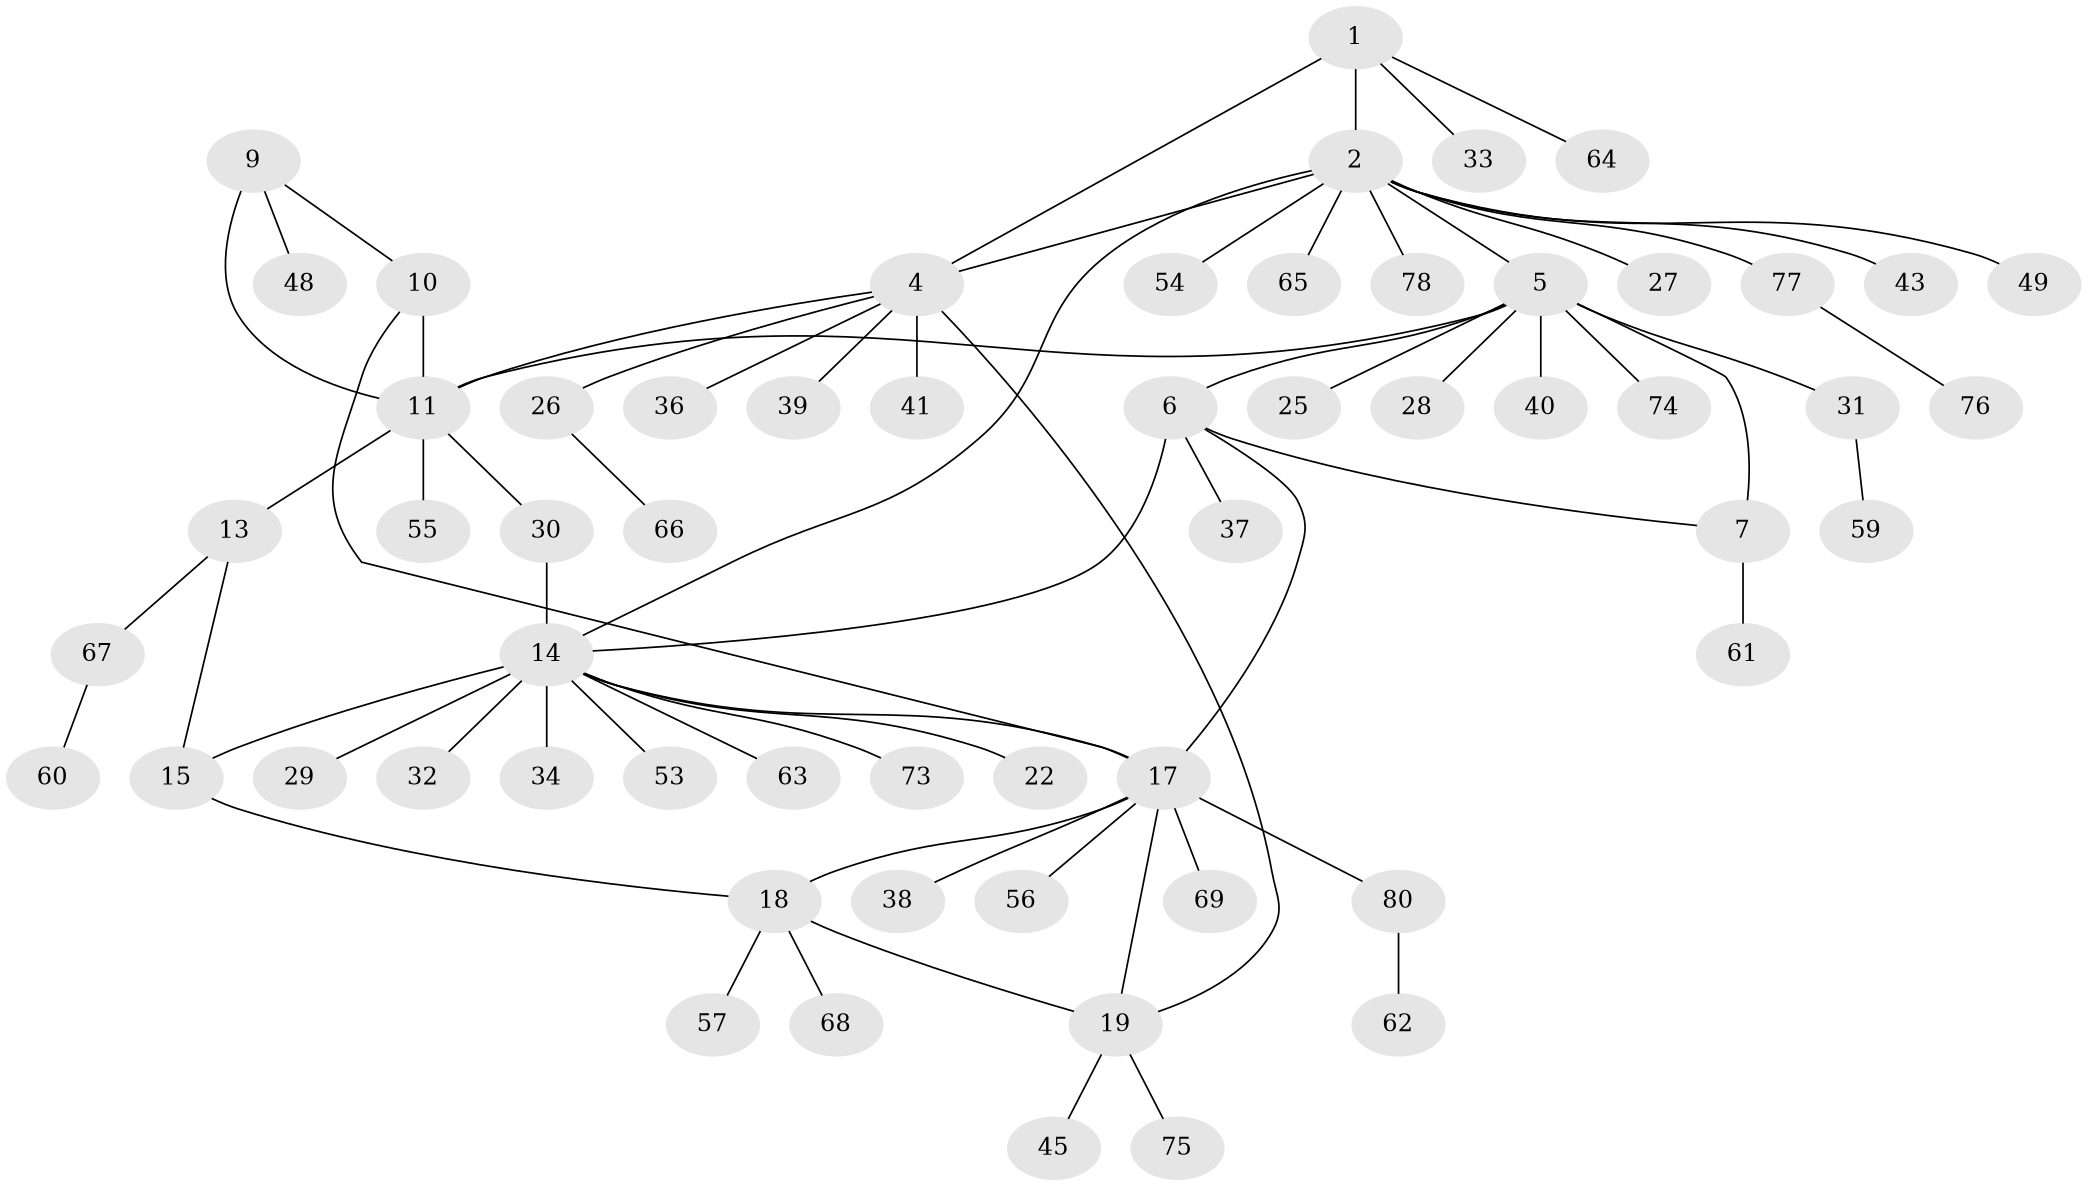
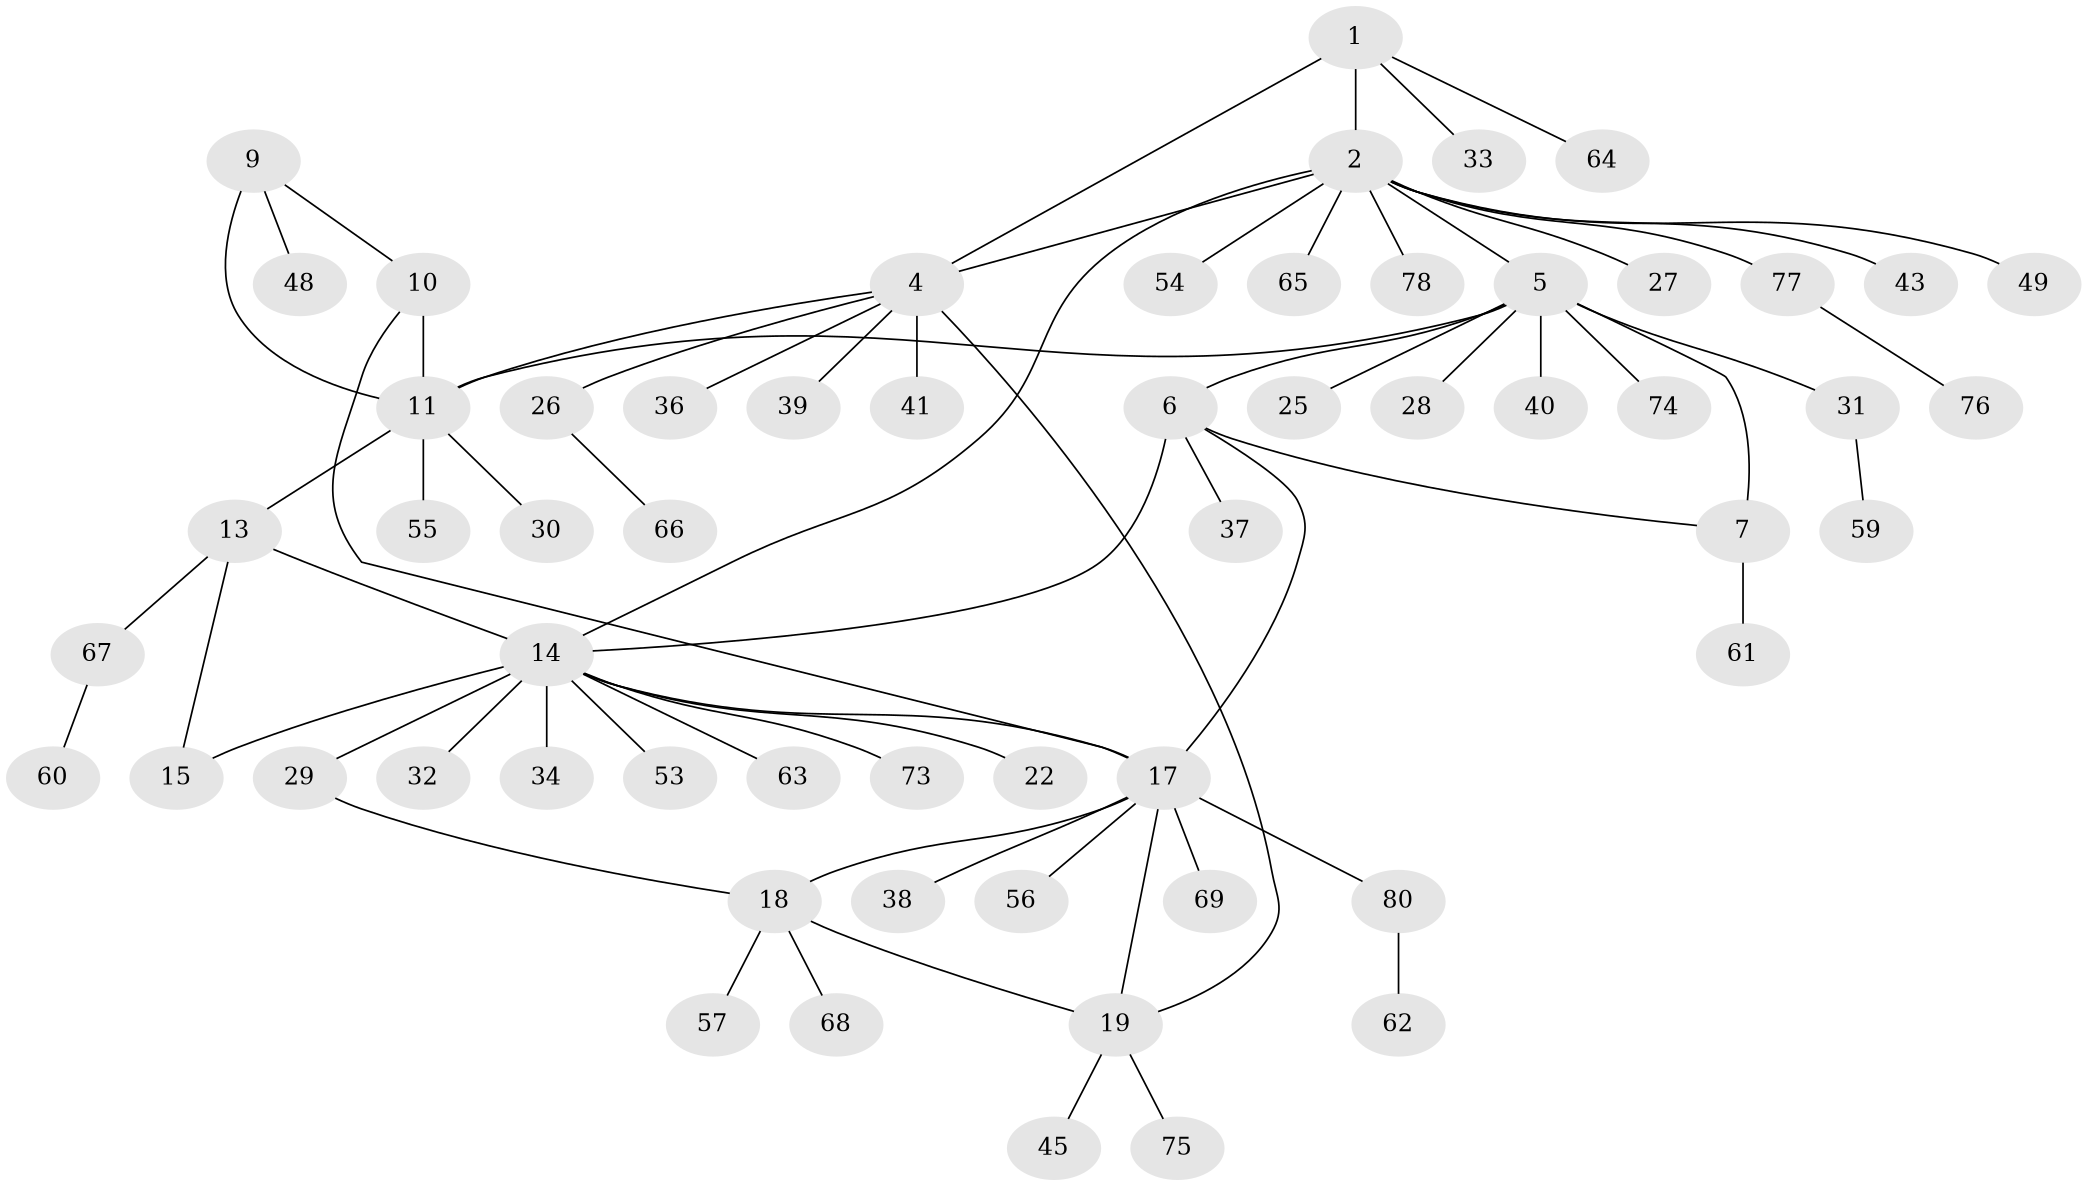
edge "30" -- "14": now "13" -- "14"
edge "15" -- "18": now "29" -- "18"
